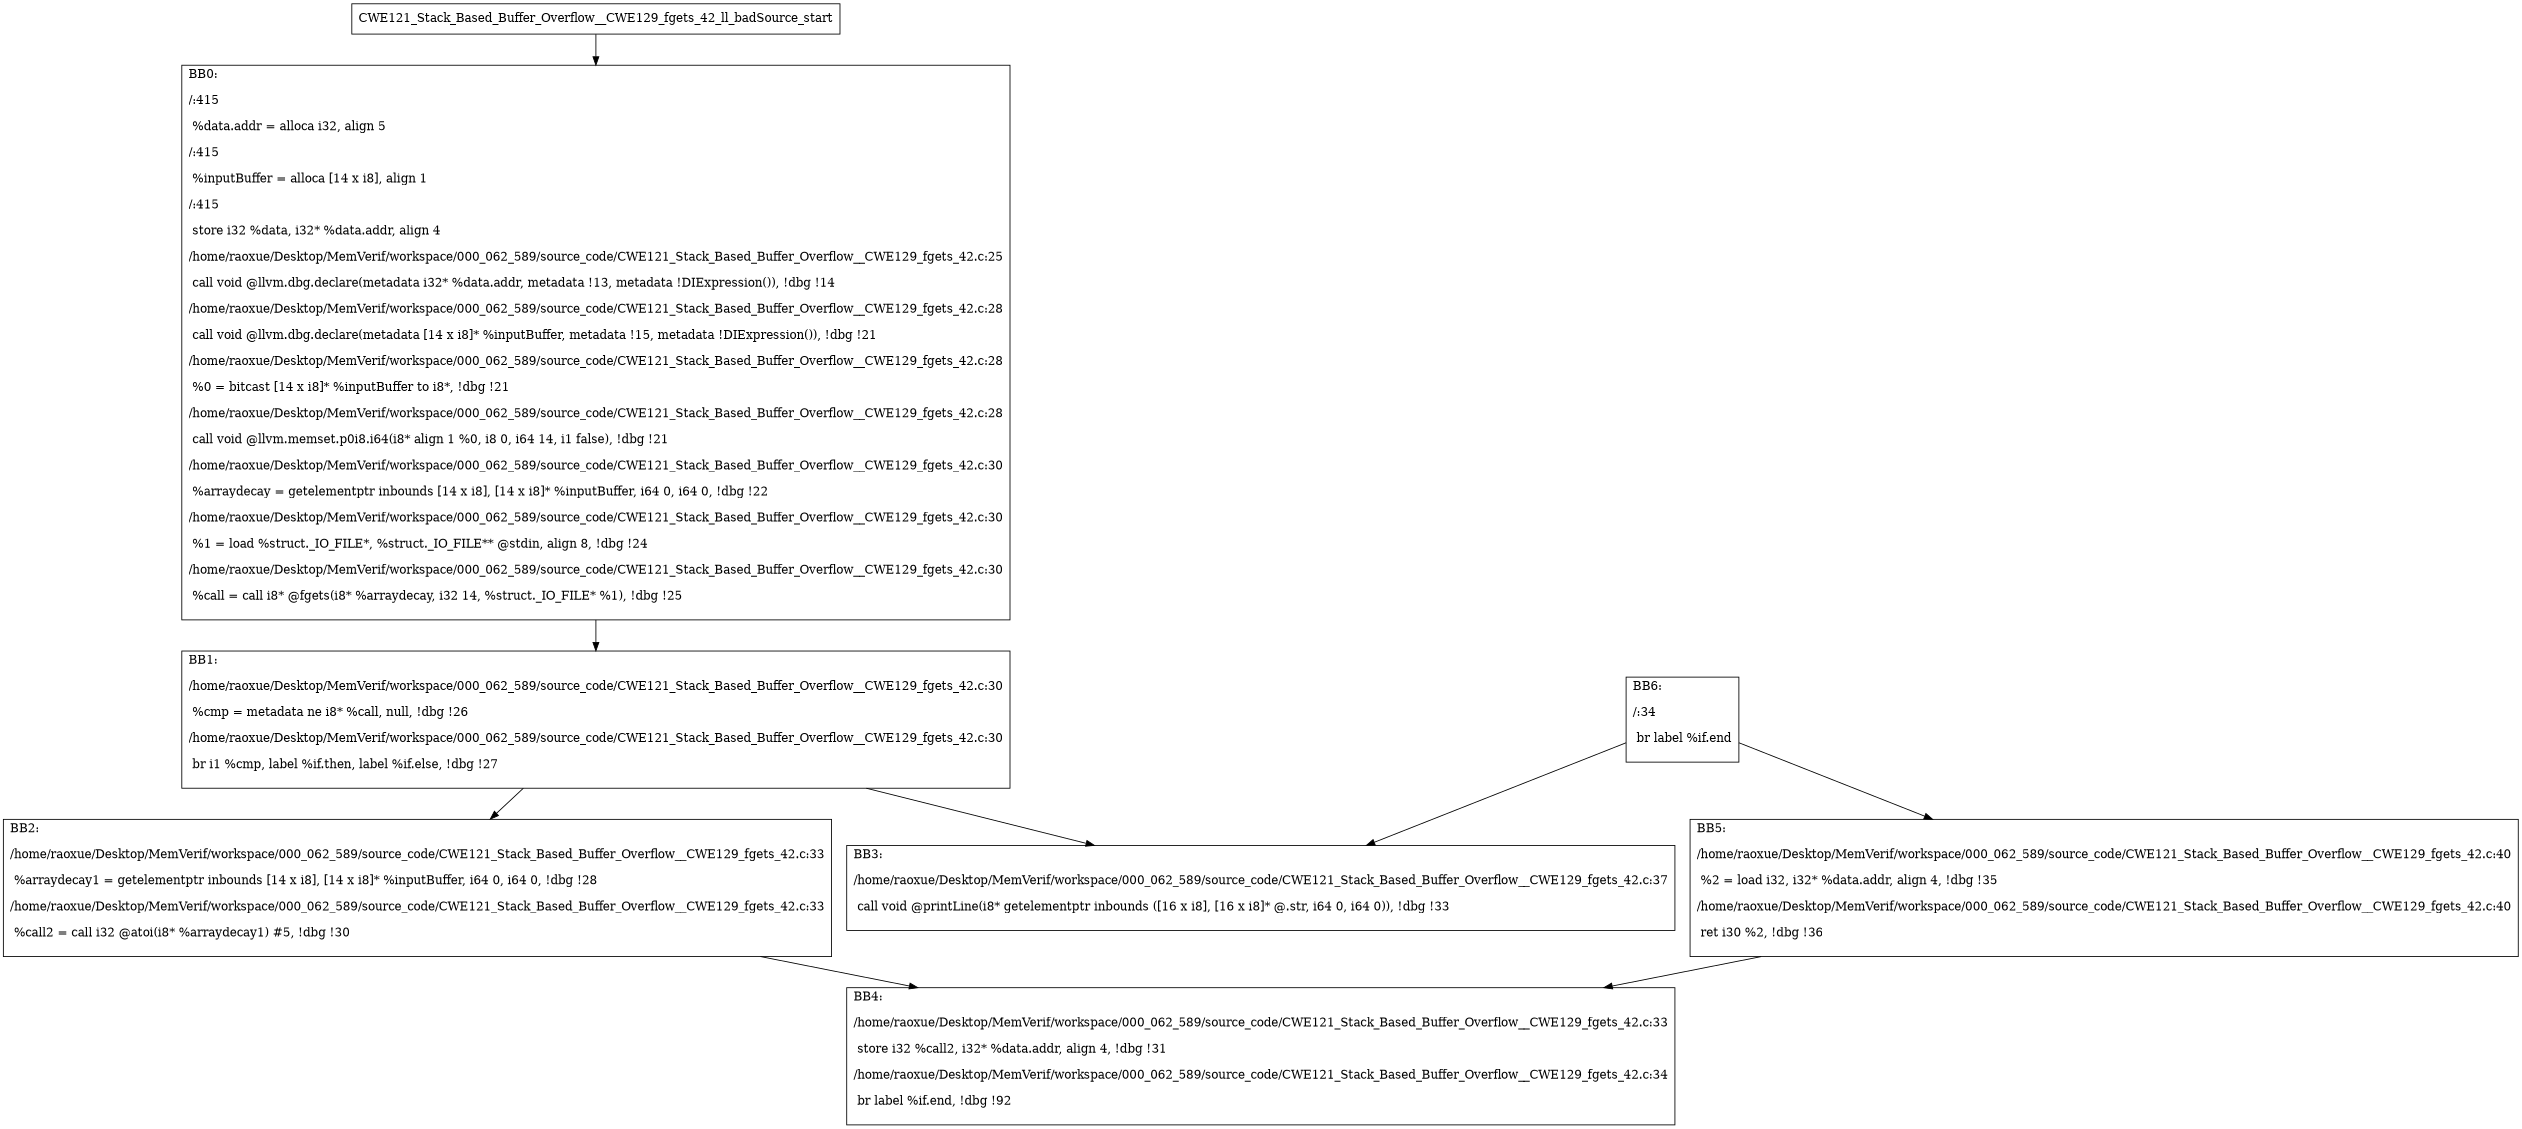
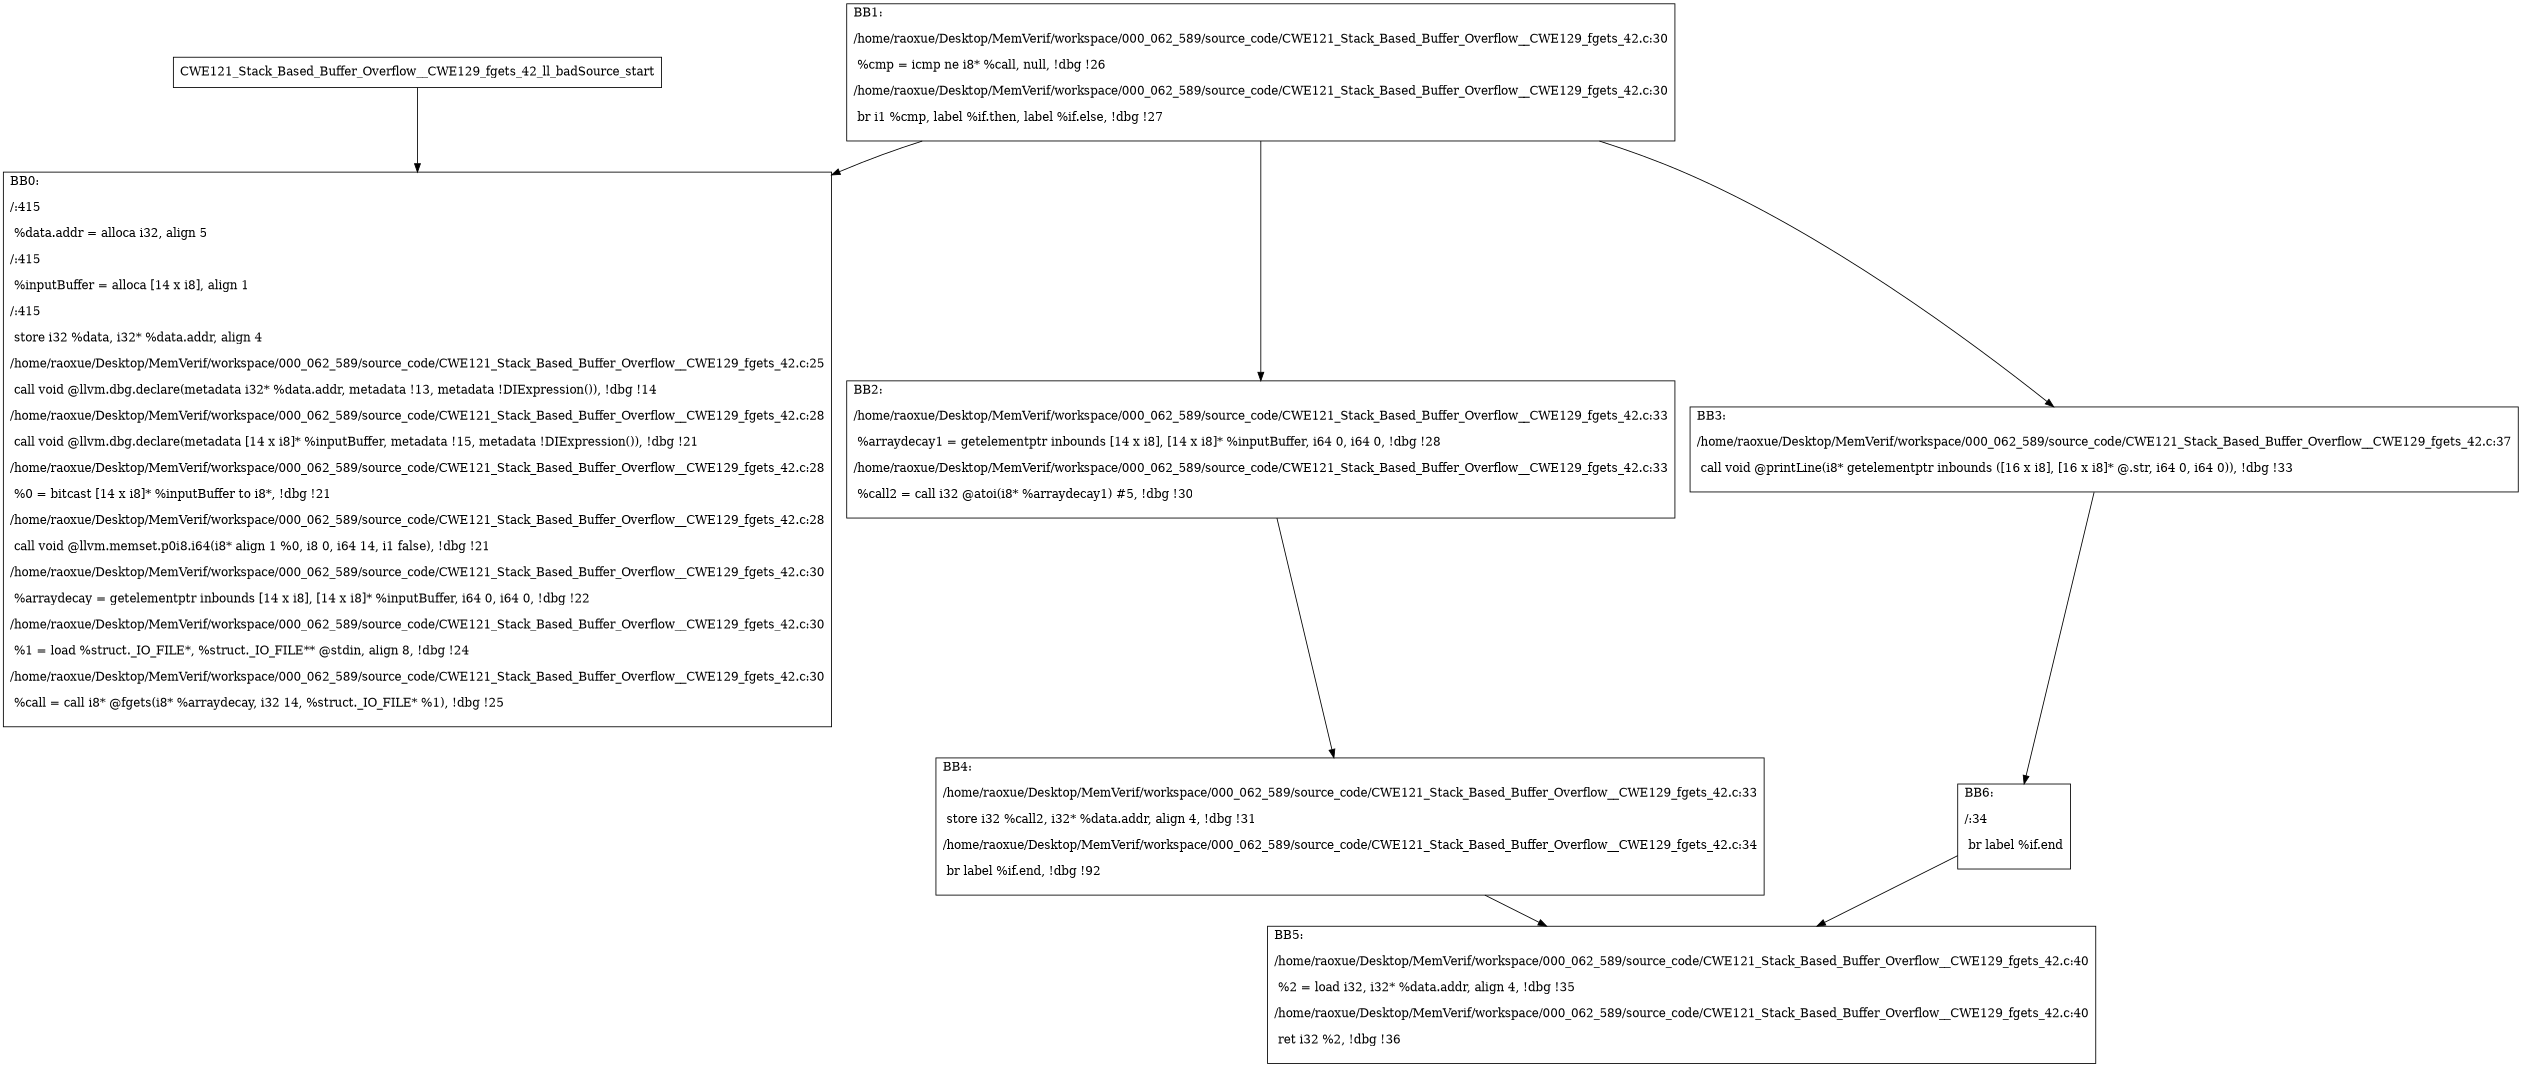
edge "BB0:" -> "BB1:": reversed
node "BB1:": text "%cmp = metadata ne i8* %call, null, !dbg !26" -> "%cmp = icmp ne i8* %call, null, !dbg !26"
edge "BB6:" -> "BB3:": reversed
node "BB5:": text "ret i30 %2, !dbg !36" -> "ret i32 %2, !dbg !36"
edge "BB5:" -> "BB4:": reversed
